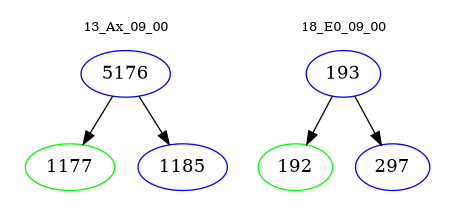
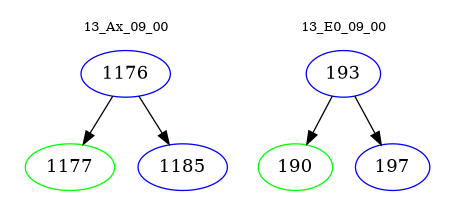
cluster "18_E0_09_00": label "18_E0_09_00" -> "13_E0_09_00"
node "5176": label "5176" -> "1176"
node "192": label "192" -> "190"
node "297": label "297" -> "197"
